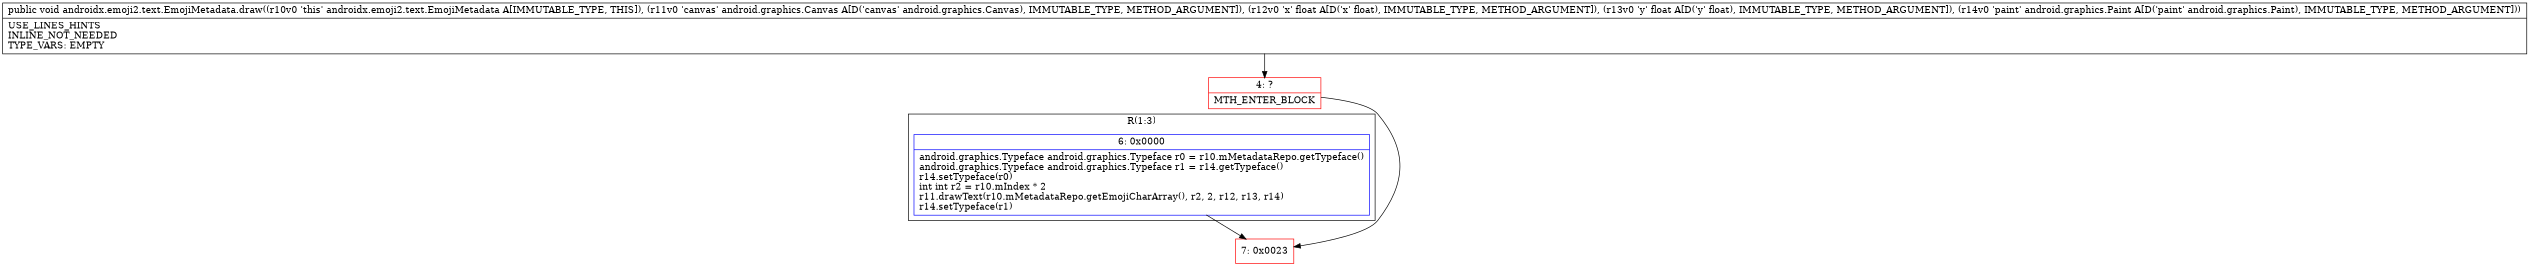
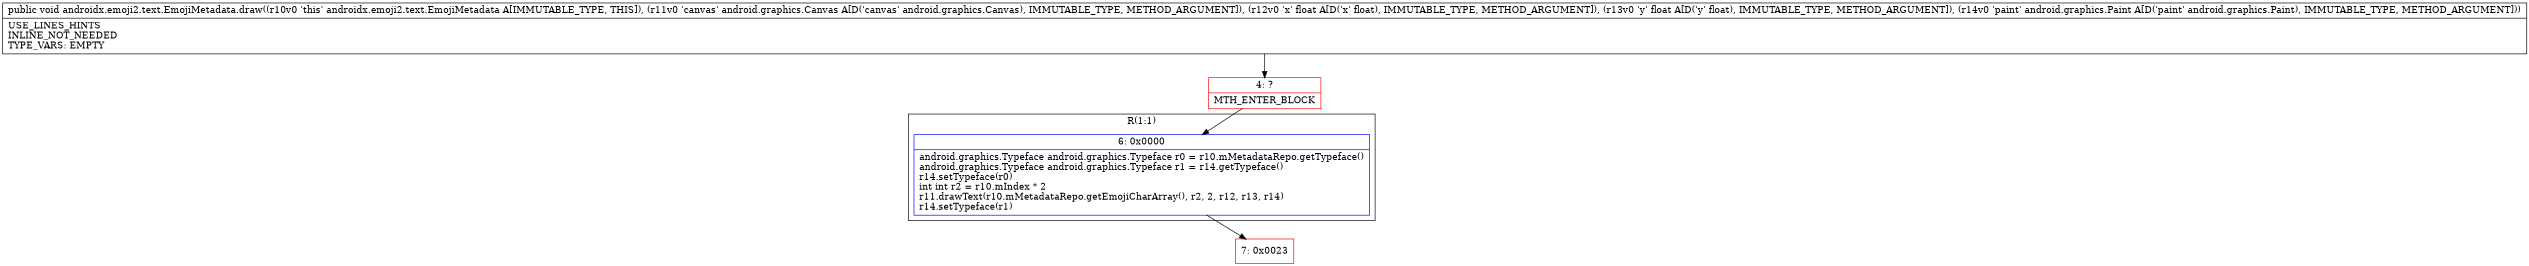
cluster "R(1:3)": label "R(1:3)" -> "R(1:1)"
edge "4: ?" -> "7: 0x0023": now "4: ?" -> "6: 0x0000"
